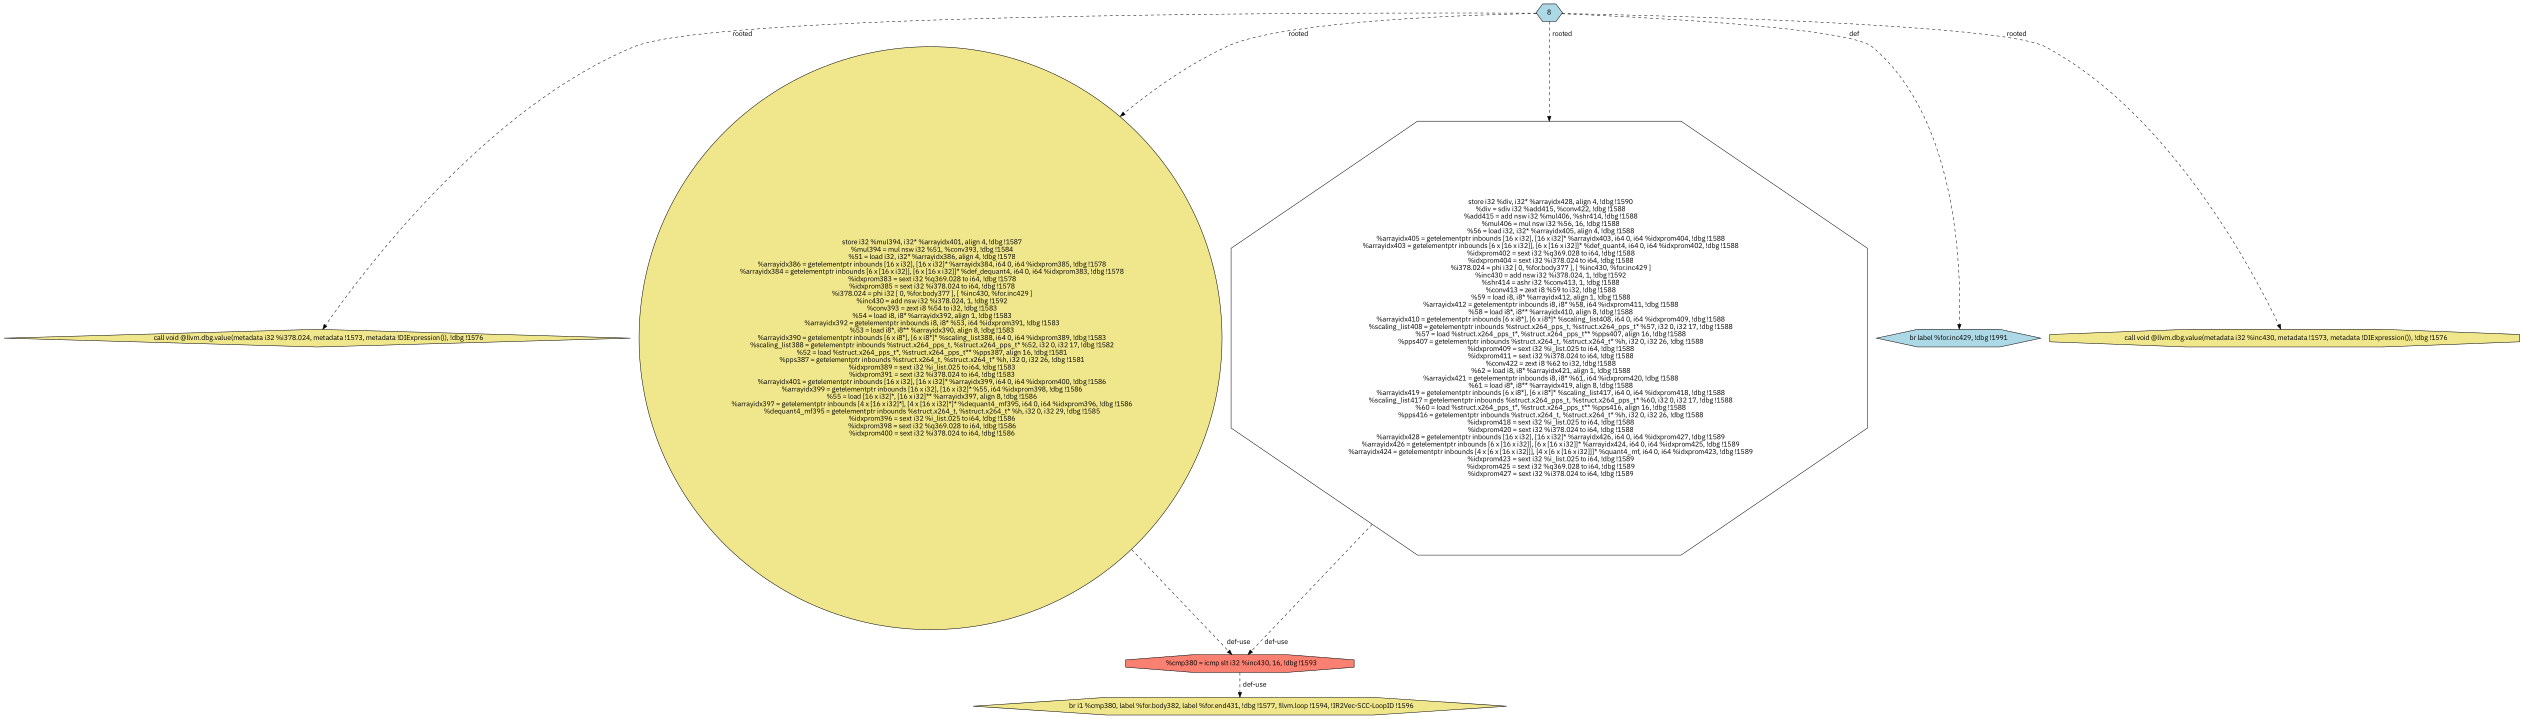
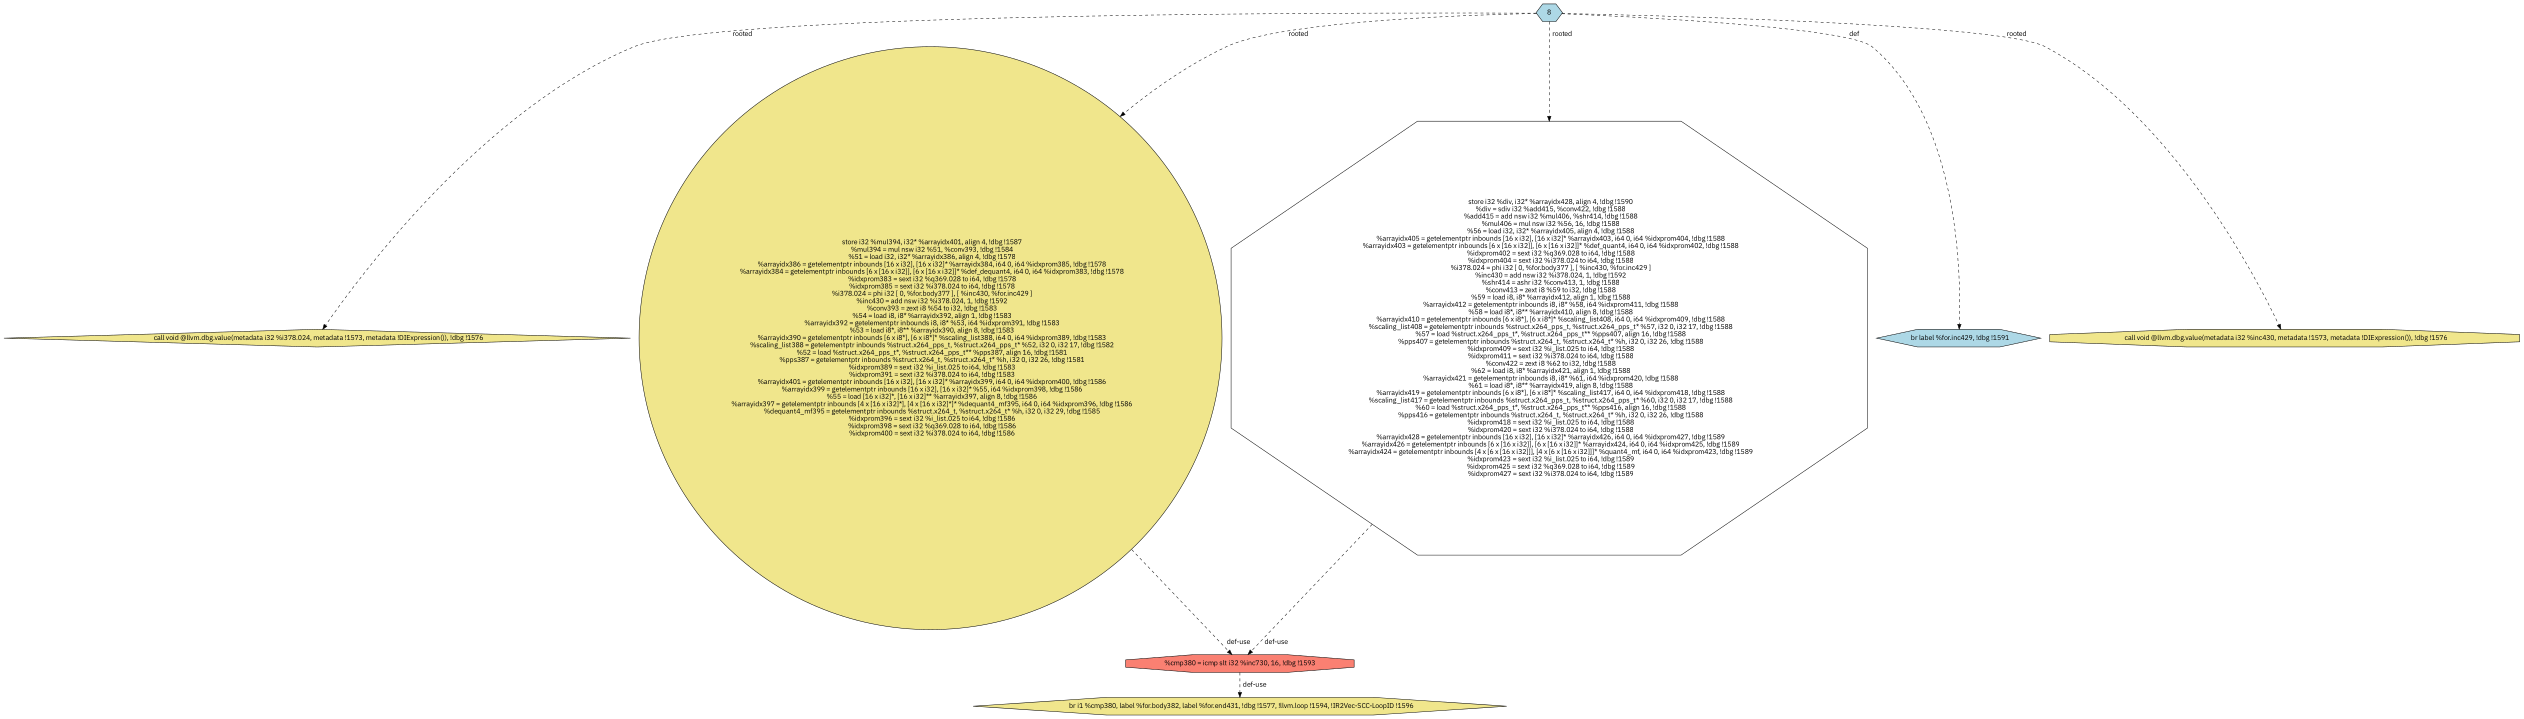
node "br label %for.inc429, !dbg !1991": label "br label %for.inc429, !dbg !1991" -> "br label %for.inc429, !dbg !1591"
node "%cmp380 = icmp slt i32 %inc430, 16, !dbg !1593": label "%cmp380 = icmp slt i32 %inc430, 16, !dbg !1593" -> "%cmp380 = icmp slt i32 %inc730, 16, !dbg !1593"
